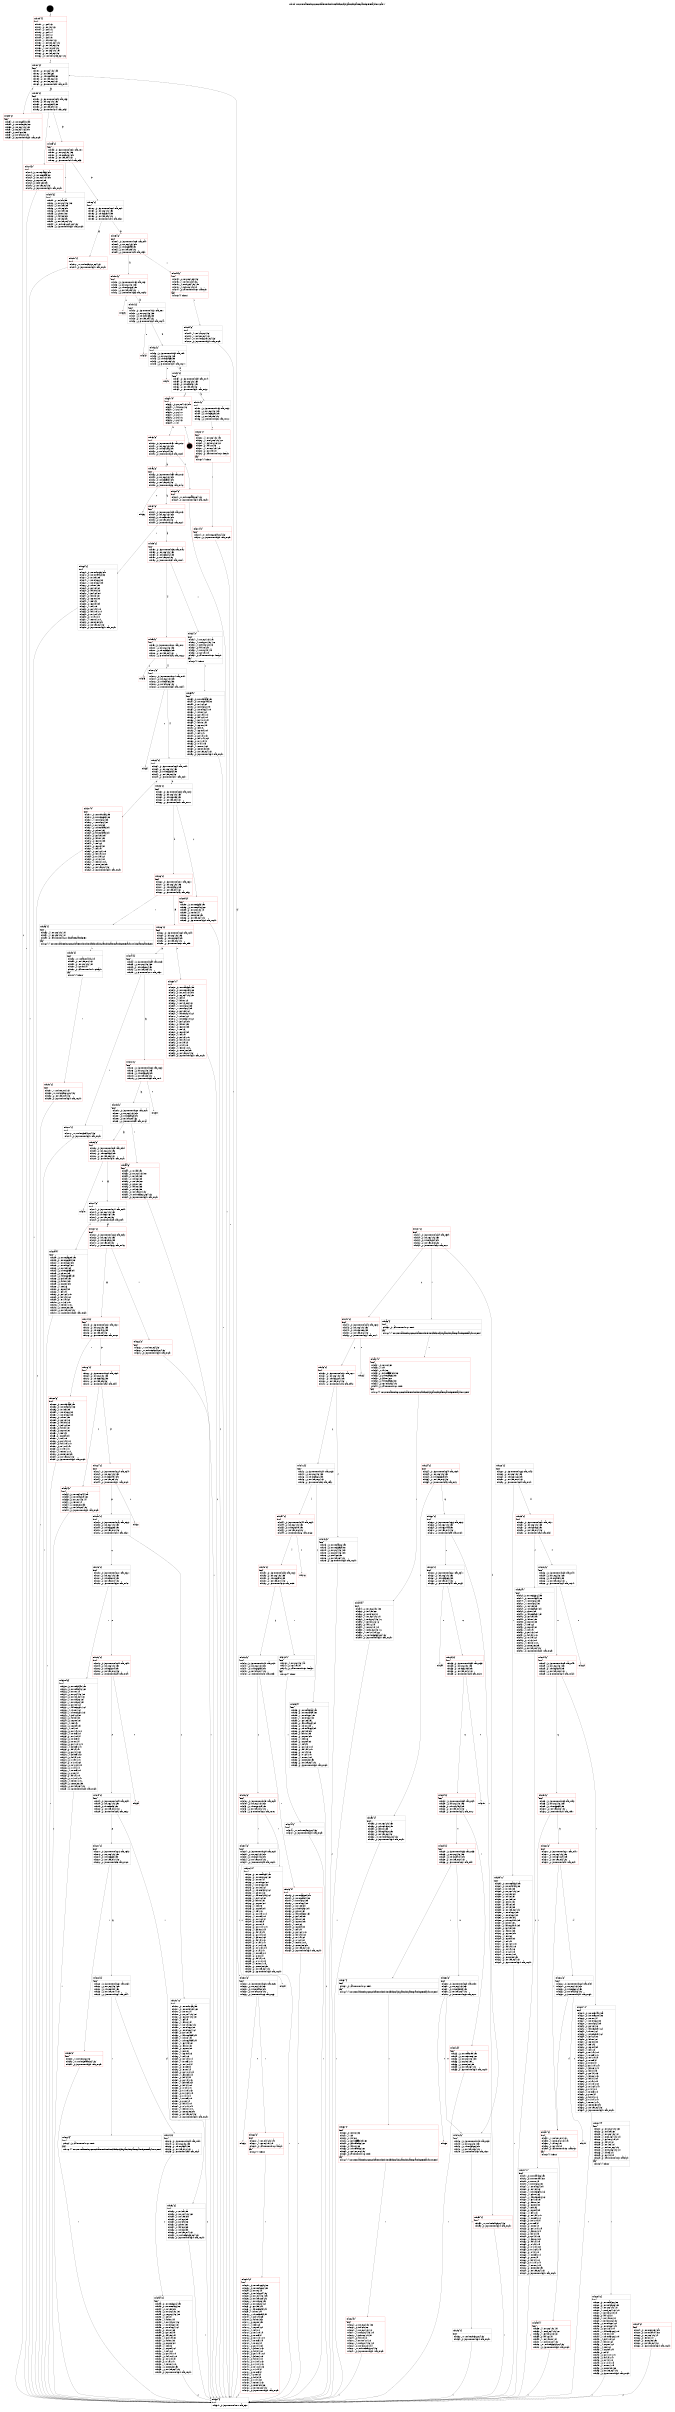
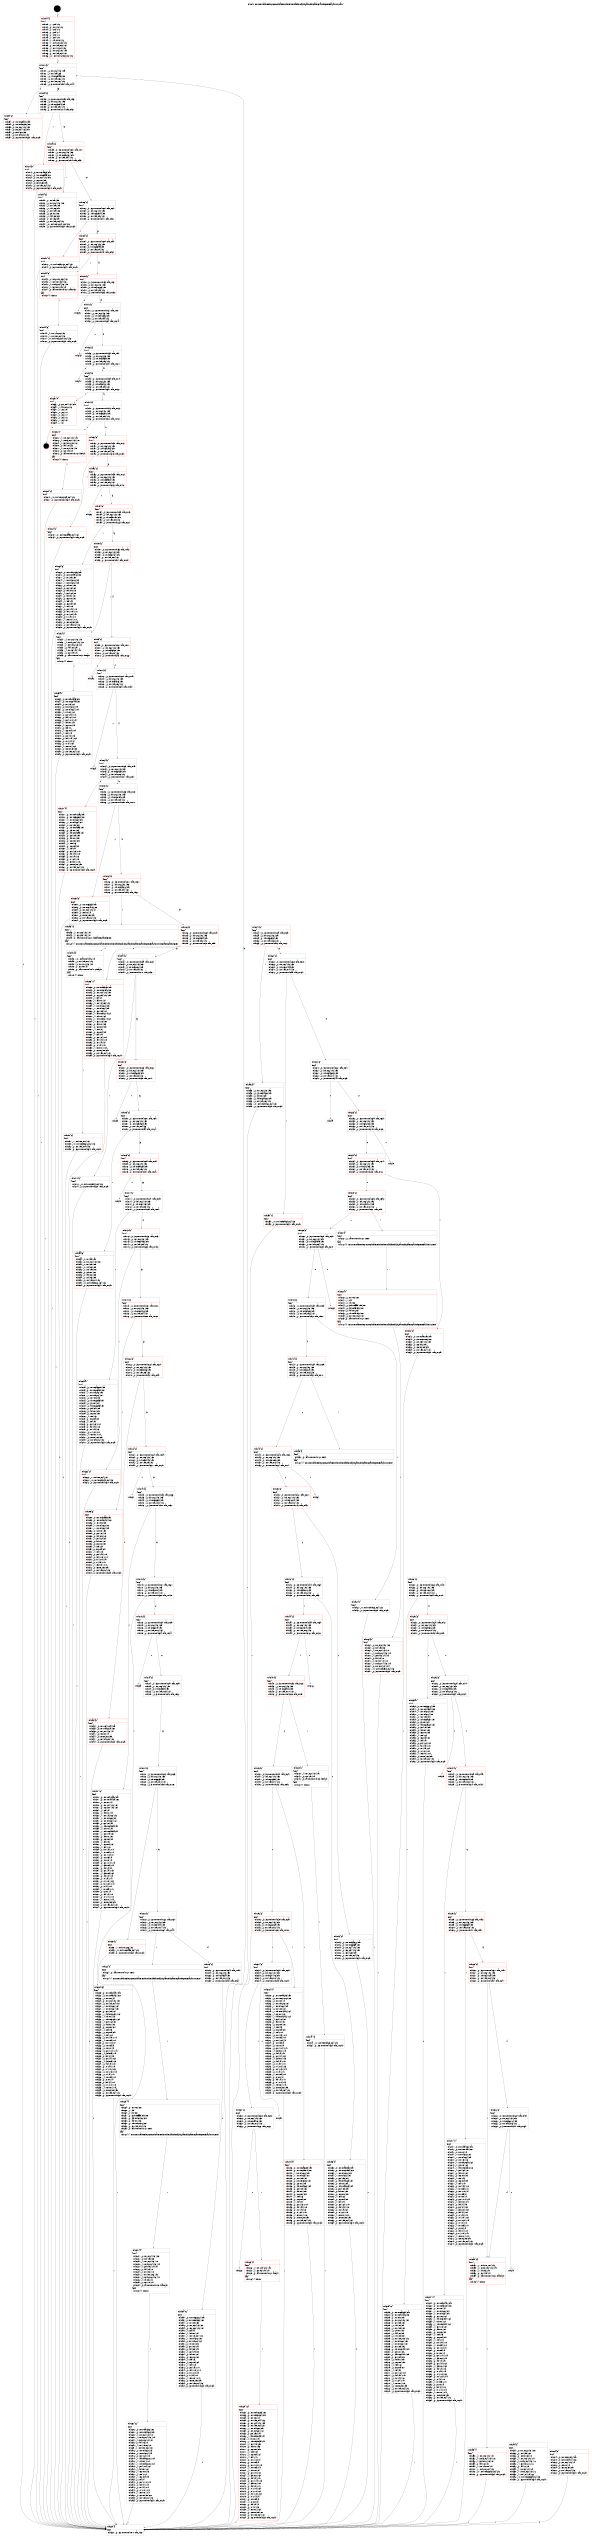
edge "0x401ec8 [28]" -> "0x402d70 [15]": label " 35" -> " 1"
edge "0x4033a7 [19]" -> "0x401f8c [28]": now "0x401f70 [28]" -> "0x401f8c [28]"
node "0x402a57 [40]": removed
edge "0x402424 [28]" -> "0x402408 [28]": reversed
node "0x402889 [40]": added
node "0x402c96 [36]": removed
